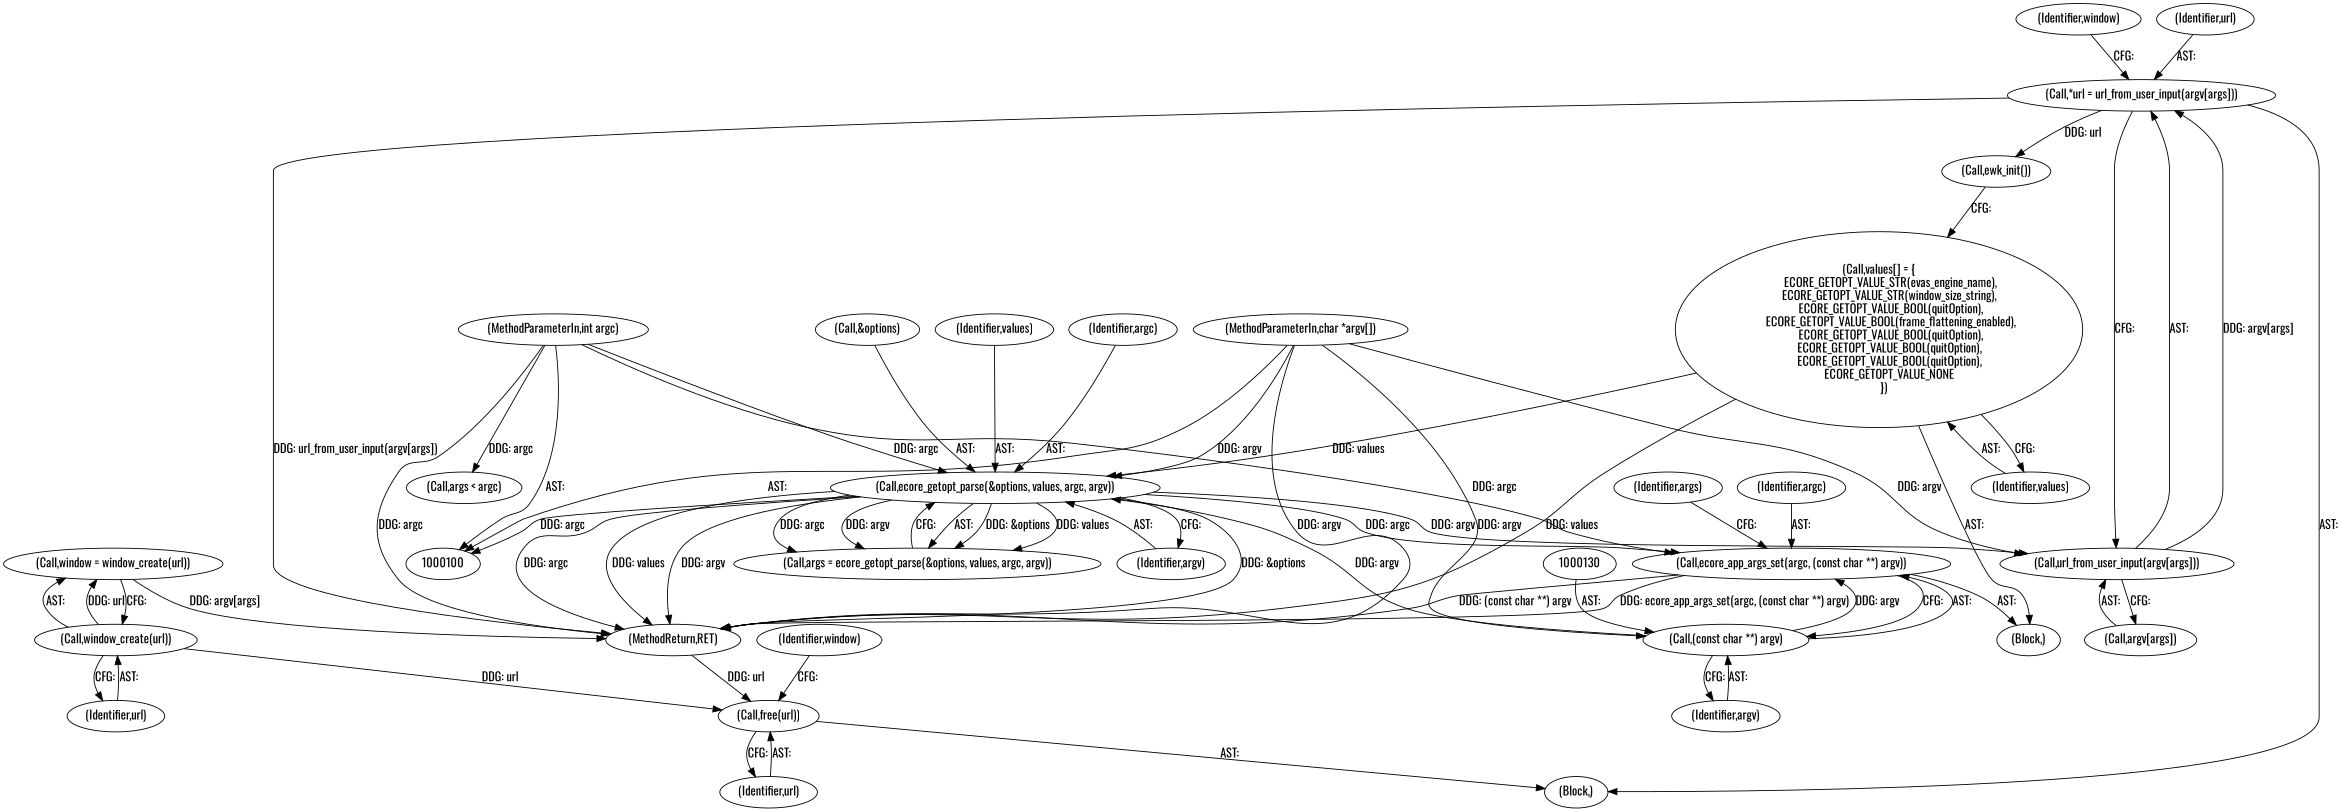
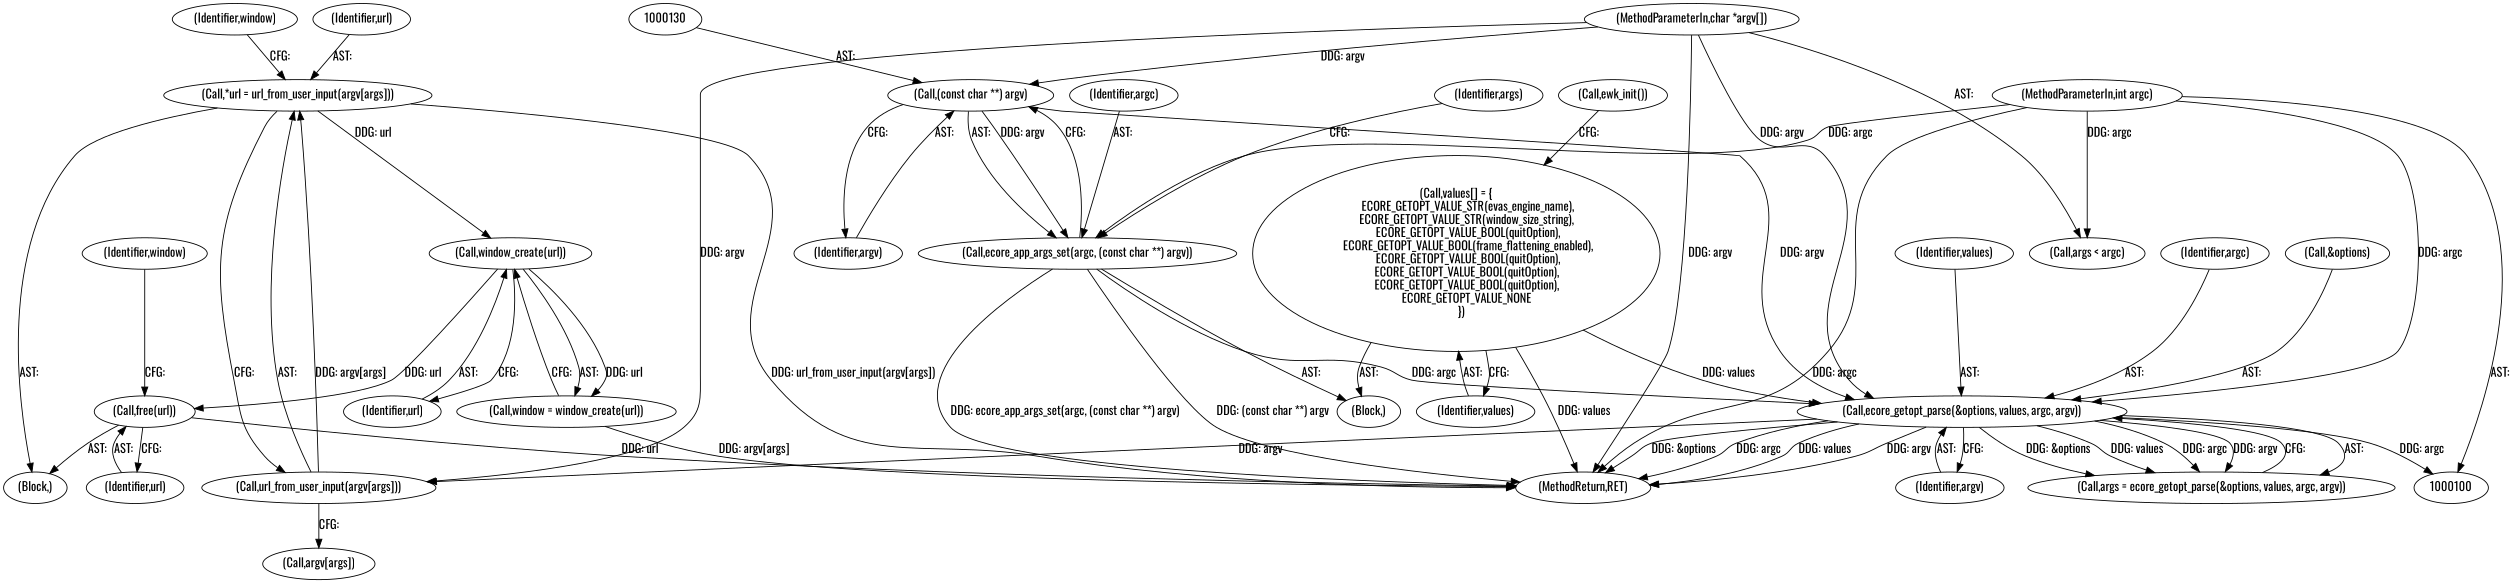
edge "(Call,*url = url_from_user_input(argv[args]))" -> "(Call,ewk_init())": now "(Call,*url = url_from_user_input(argv[args]))" -> "(Call,window_create(url))"
edge "(MethodParameterIn,char *argv[])" -> "1000100": now "(MethodParameterIn,char *argv[])" -> "(Call,args < argc)"
edge "(Call,ecore_getopt_parse(&options, values, argc, argv))" -> "(Call,ecore_app_args_set(argc, (const char **) argv))": reversed
edge "(Call,argv[args])" -> "(Call,url_from_user_input(argv[args]))": removed, label "AST:"
edge "(MethodReturn,RET)" -> "(Call,free(url))": reversed
